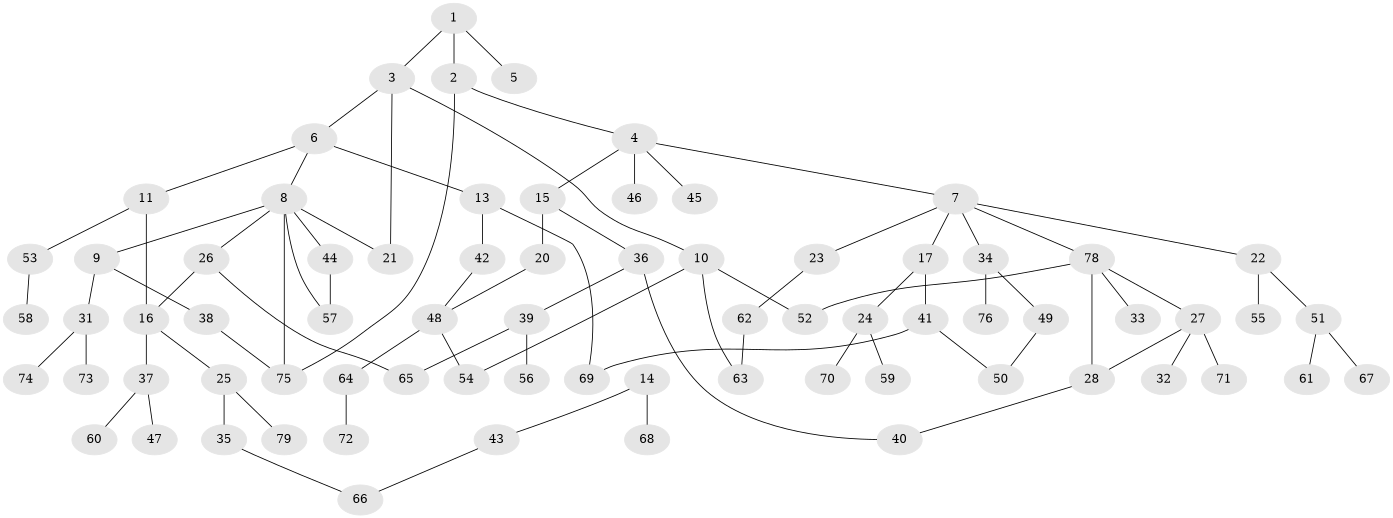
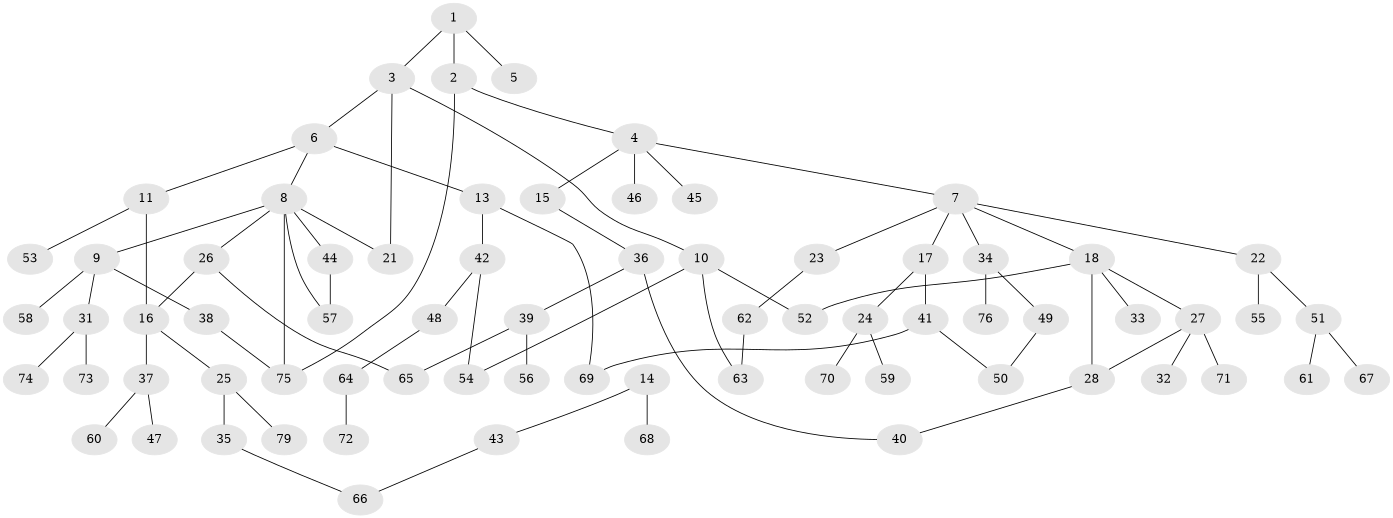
node "20": removed
node "78": label "78" -> "18"
edge "53" -- "58": now "9" -- "58"
edge "48" -- "54": now "42" -- "54"
